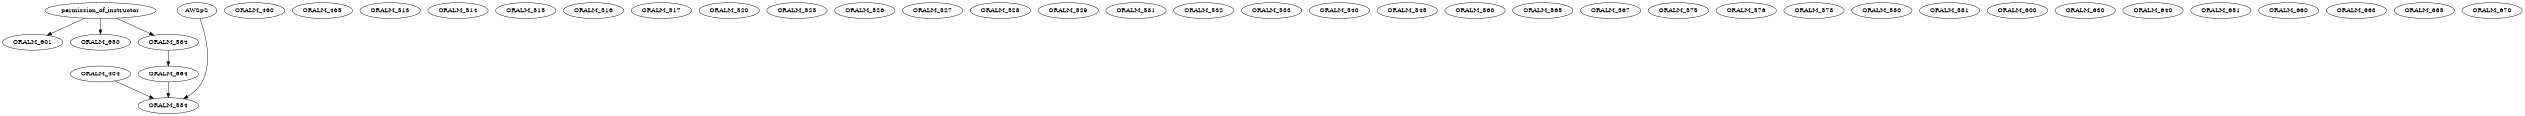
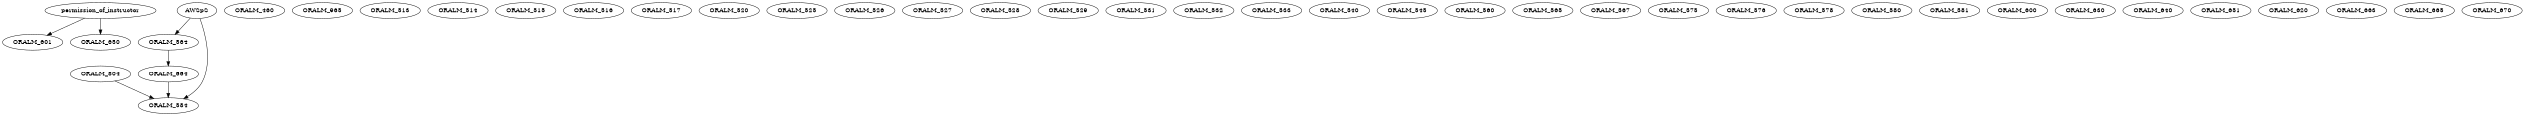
node "ORALM_465": label "ORALM_465" -> "ORALM_965"
node "ORALM_660": label "ORALM_660" -> "ORALM_620"
edge "permission_of_instructor" -> "ORALM_564": now "AWSpS" -> "ORALM_564"
node "ORALM_404": label "ORALM_404" -> "ORALM_804"
